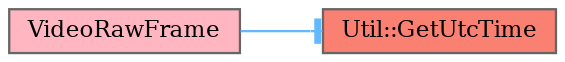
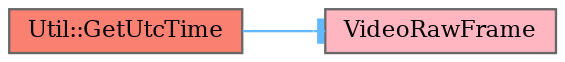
edge "VideoRawFrame" -> "Util::GetUtcTime": reversed
